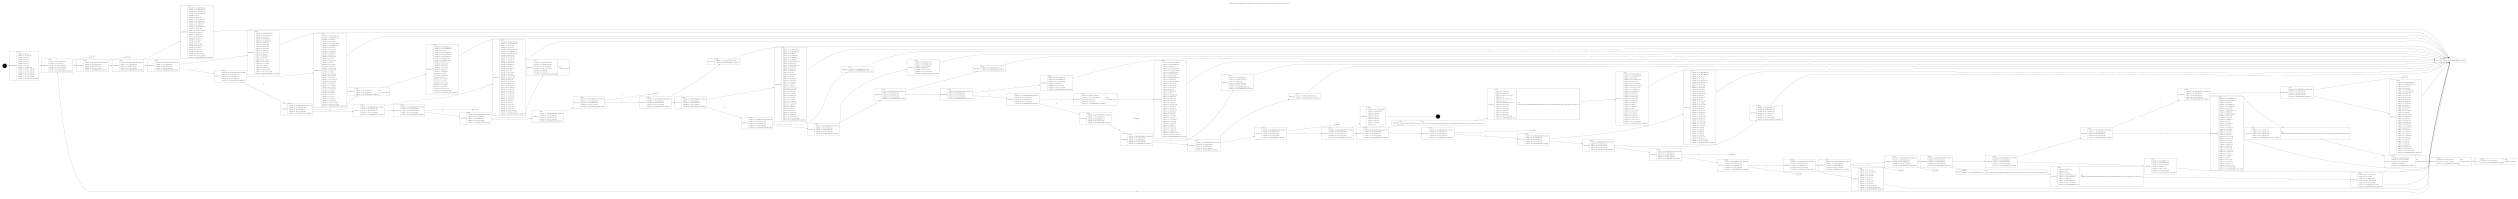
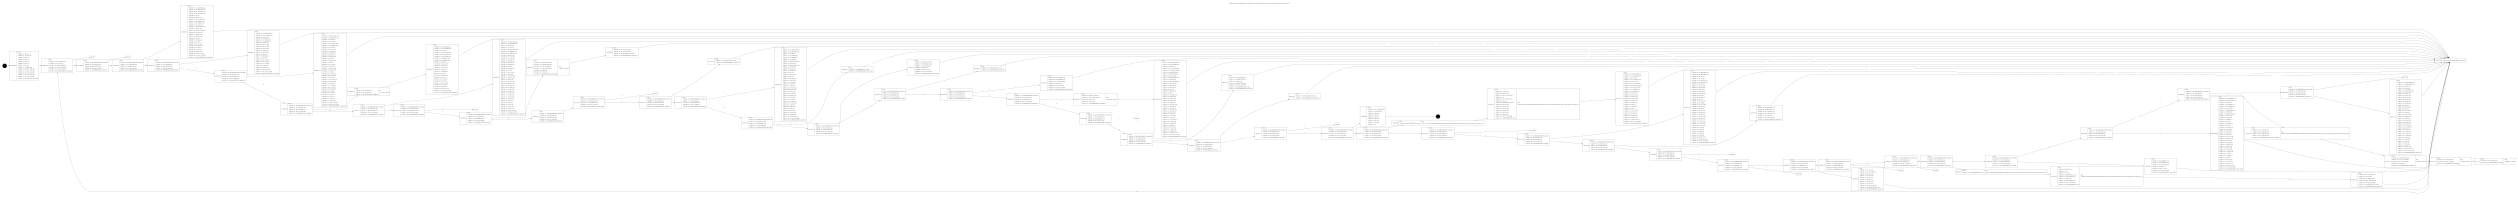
node "0x401a92 [23]": added
